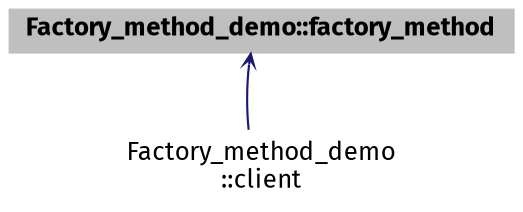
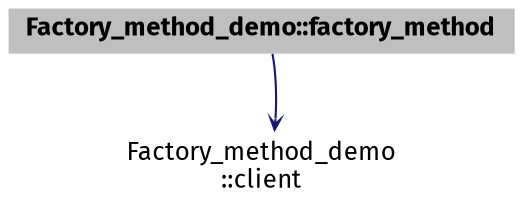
edge "Factory_method_demo ::client" -> "Factory_method_demo::factory_method": reversed
